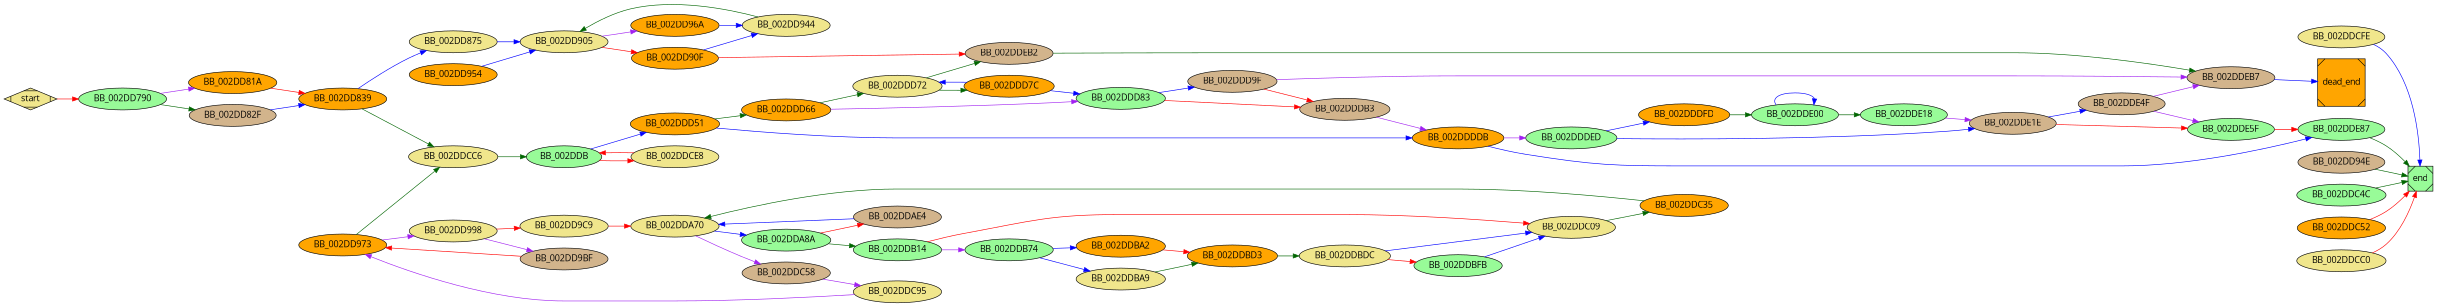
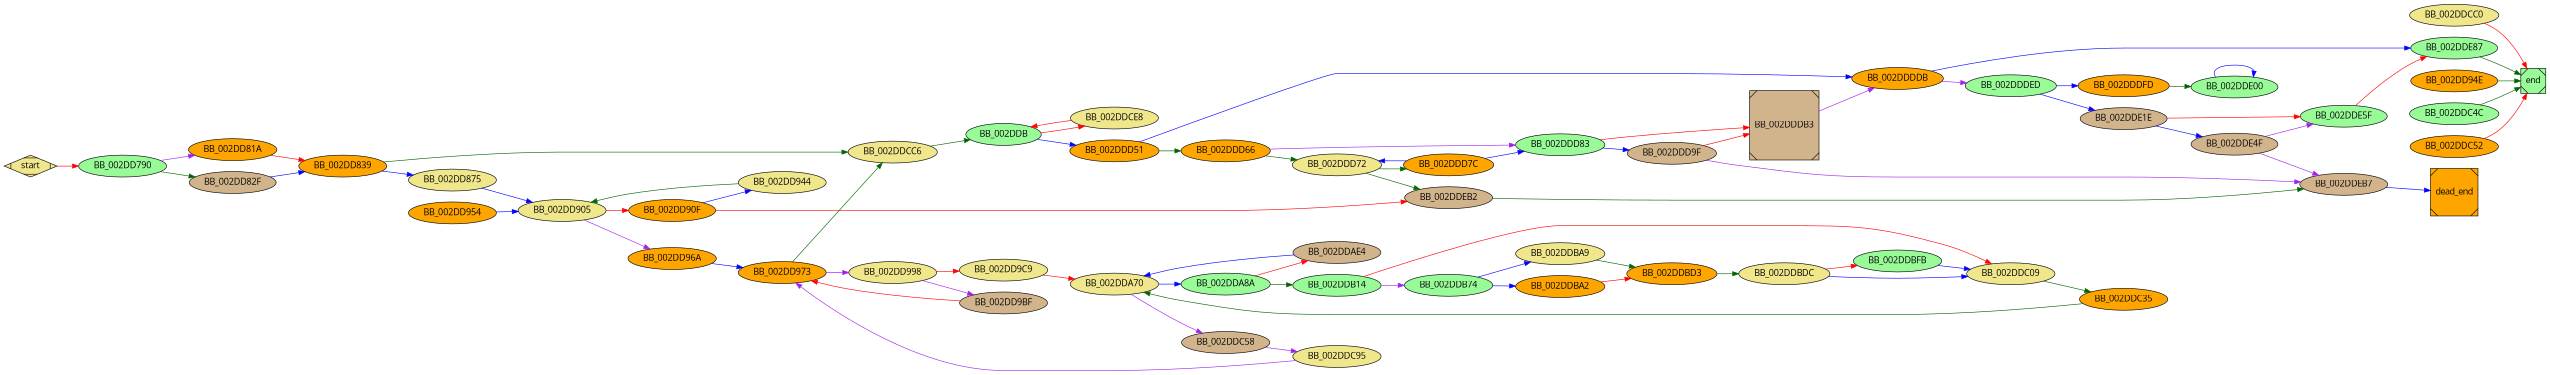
edge "BB_002DD96A" -> "BB_002DD944": now "BB_002DD96A" -> "BB_002DD973"
node "BB_002DDCFE": removed
node "BB_002DDDB3": shape ellipse -> Msquare
node "BB_002DDE18": removed
node "BB_002DD94E": fillcolor tan -> orange
